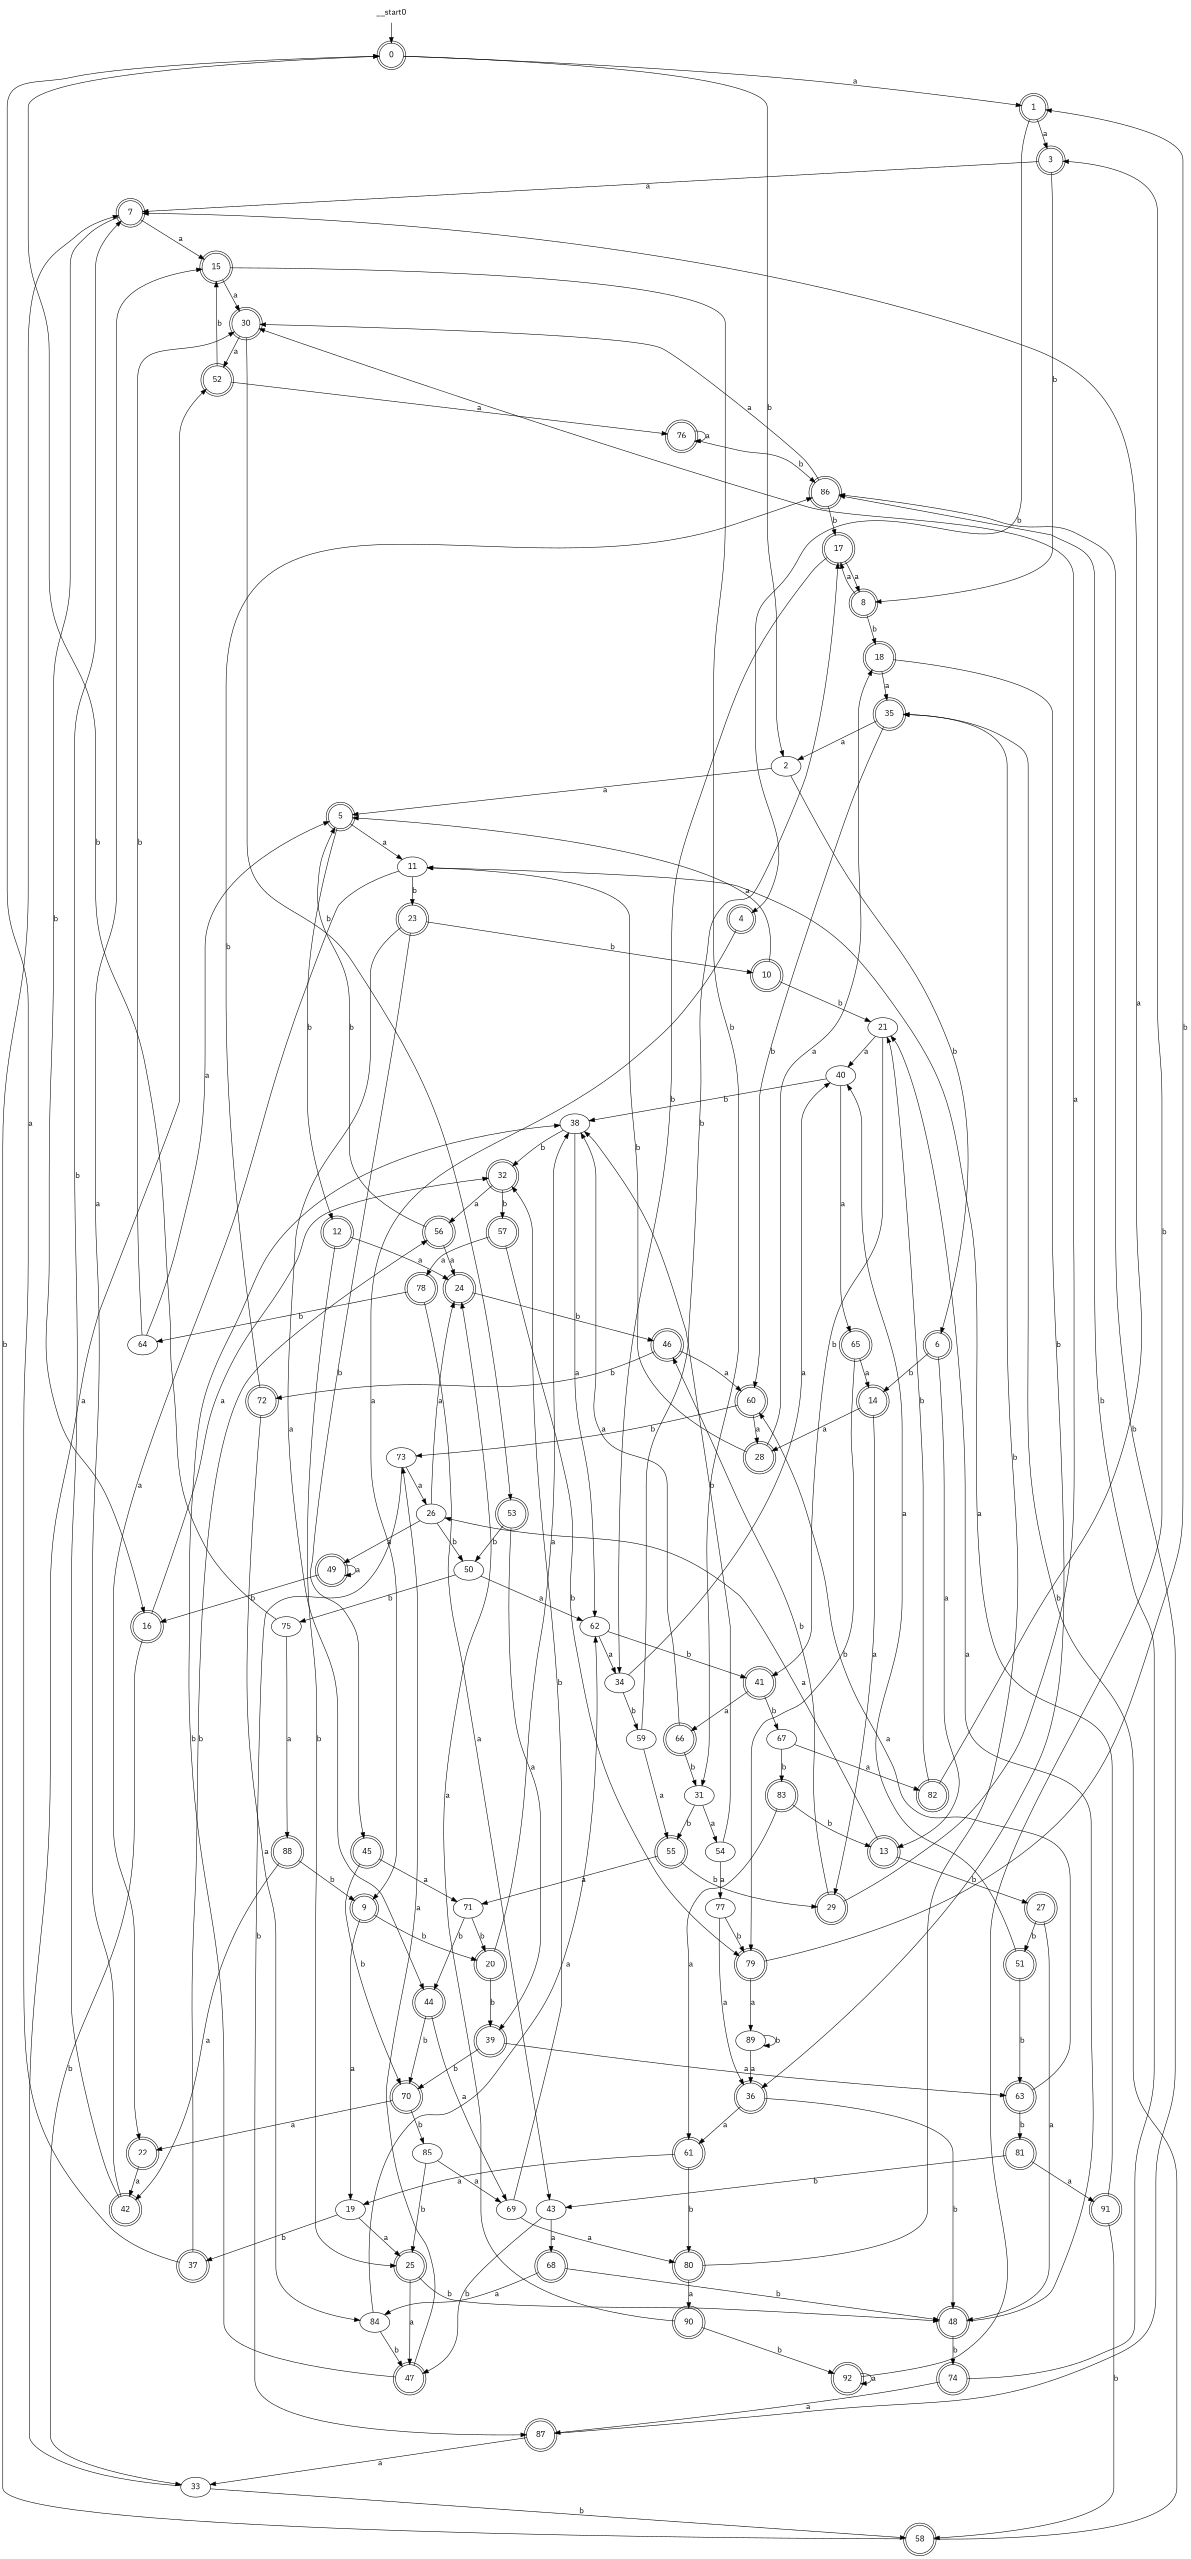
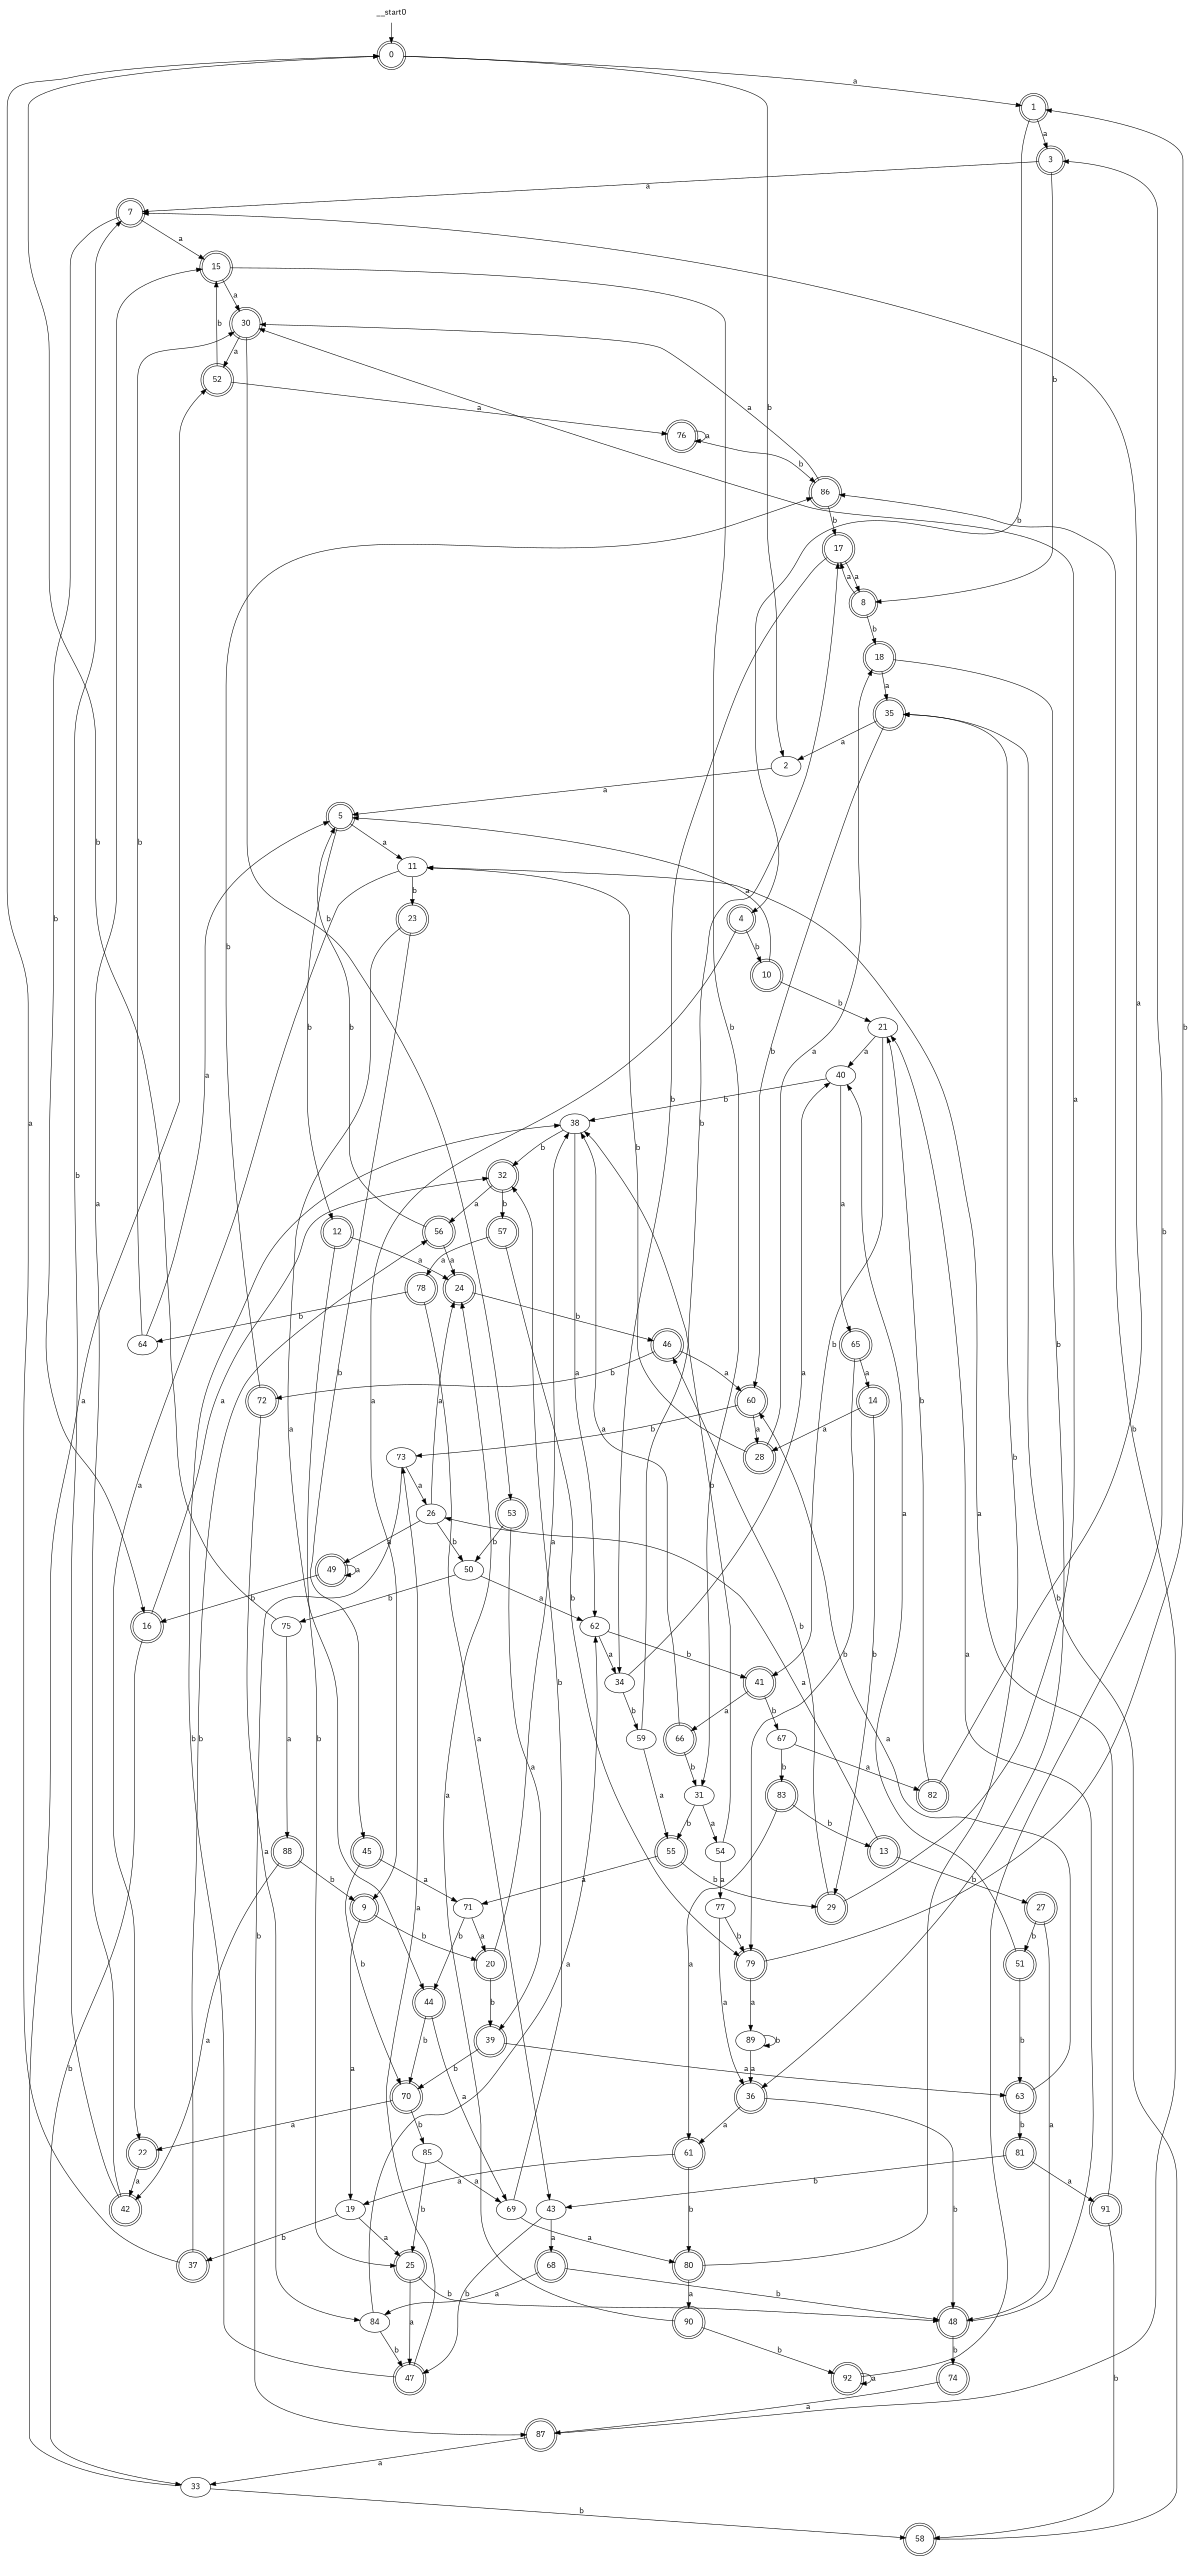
edge "23" -> "10": now "4" -> "10"
node "6": removed
edge "74" -> "86": removed, label "b"
edge "14" -> "29": label "a" -> "b"
edge "58" -> "7": removed, label "b"
edge "71" -> "20": label "b" -> "a"
